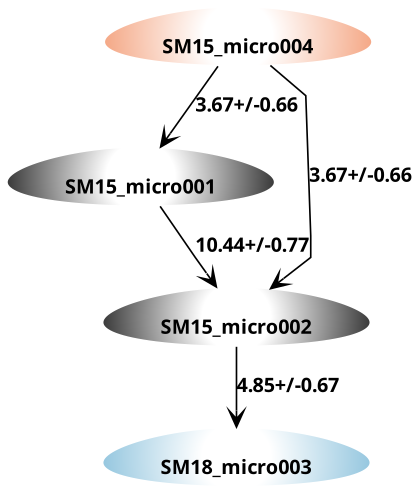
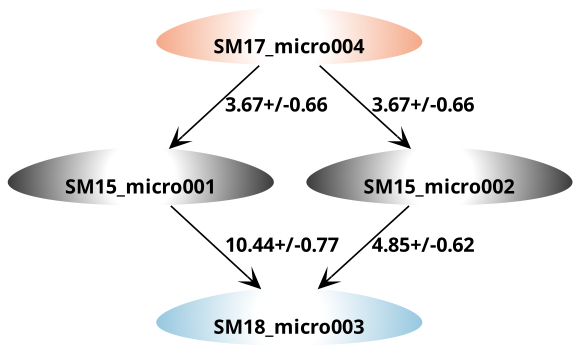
node "SM15_micro004": label "SM15_micro004" -> "SM17_micro004"
edge "SM15_micro001" -> "SM15_micro002": now "SM15_micro001" -> "SM18_micro003"
edge "SM15_micro002" -> "SM18_micro003": label "4.85+/-0.67" -> "4.85+/-0.62"
